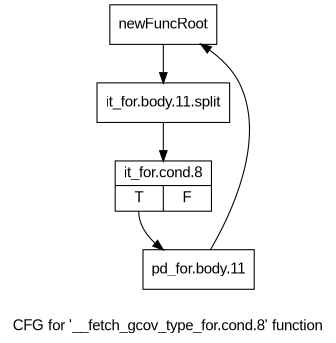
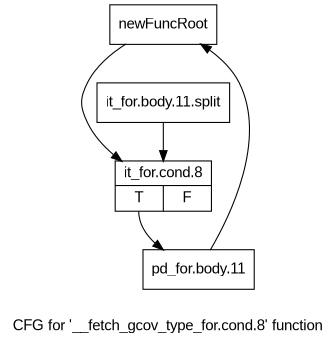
edge "newFuncRoot" -> "it_for.body.11.split": now "newFuncRoot" -> "it_for.cond.8"
